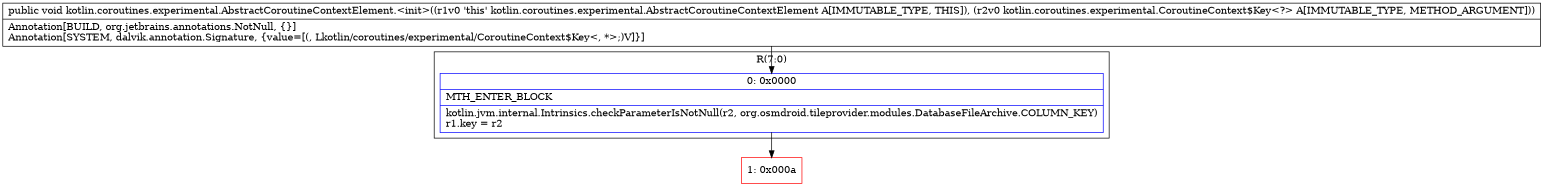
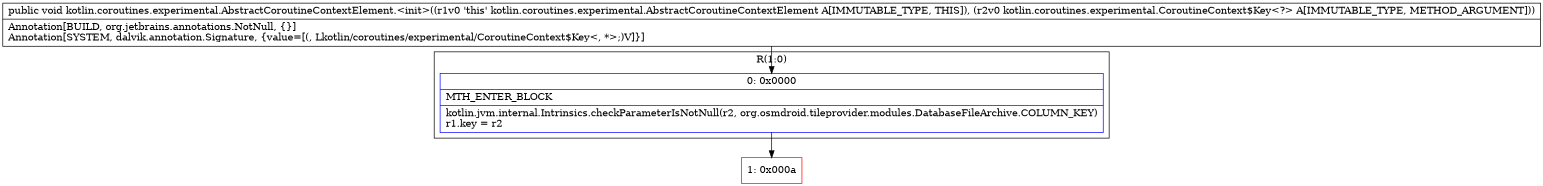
cluster "R(7:0)": label "R(7:0)" -> "R(1:0)"
